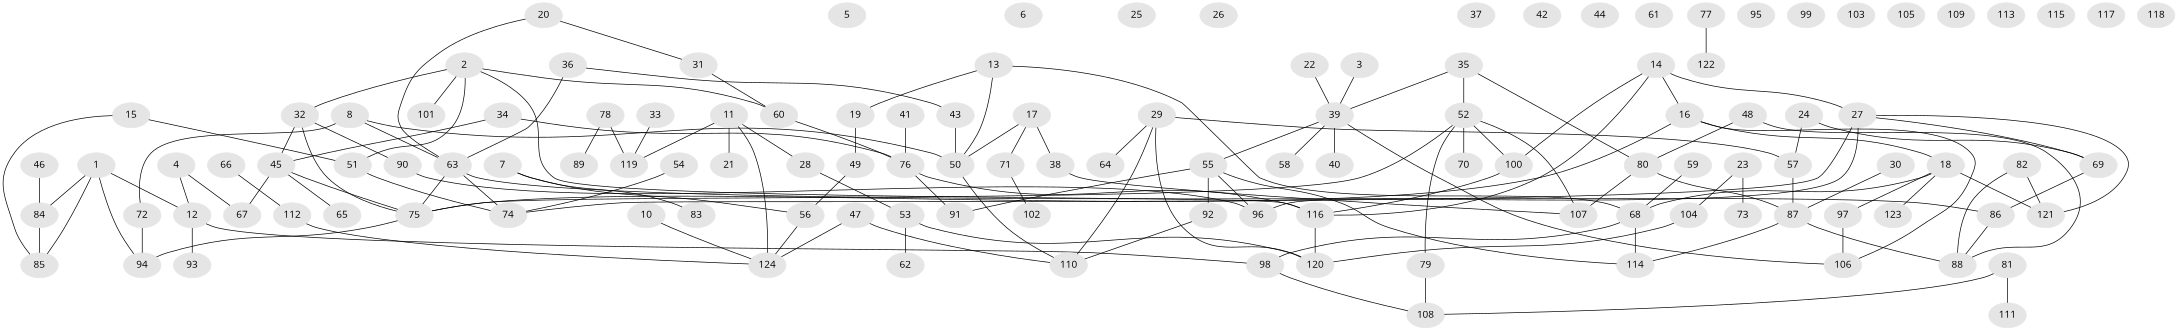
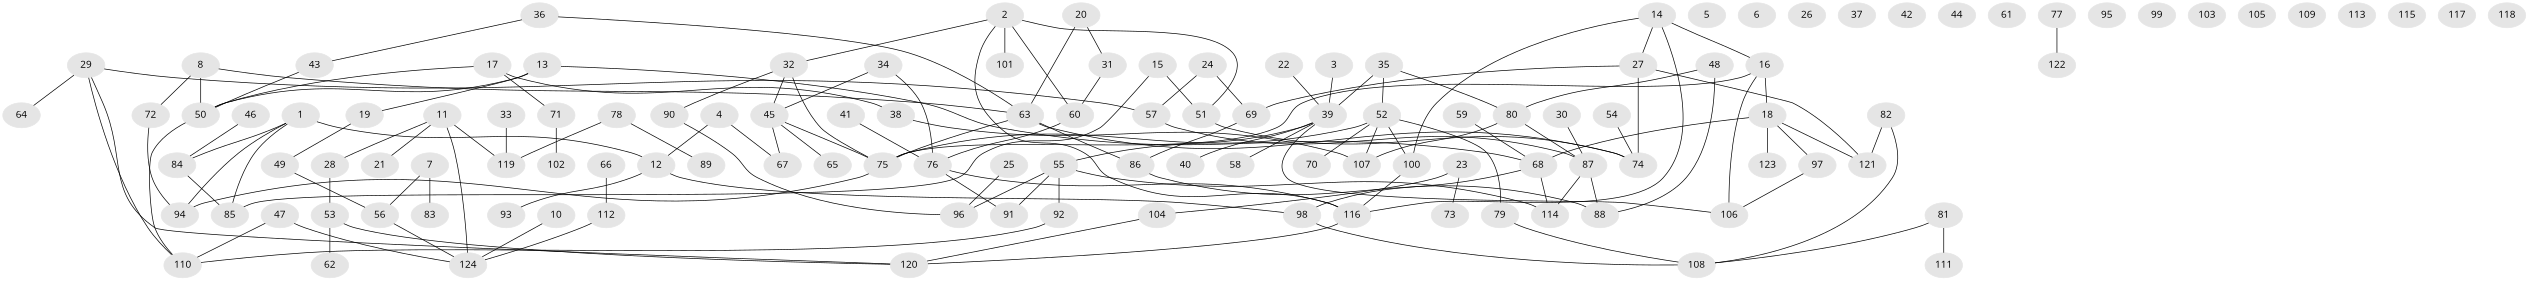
edge "27" -- "96": now "25" -- "96"
edge "82" -- "88": now "82" -- "108"
